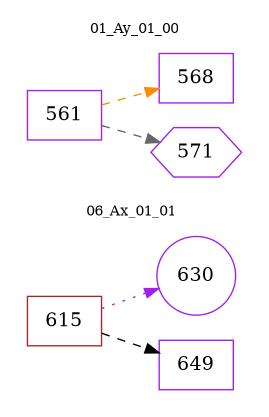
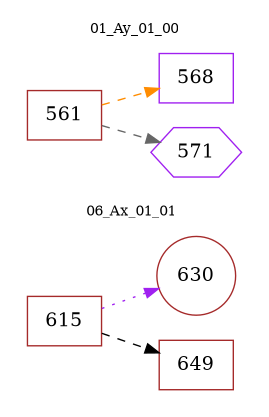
node "561": color purple -> brown
node "630": color purple -> brown
node "649": color purple -> brown
